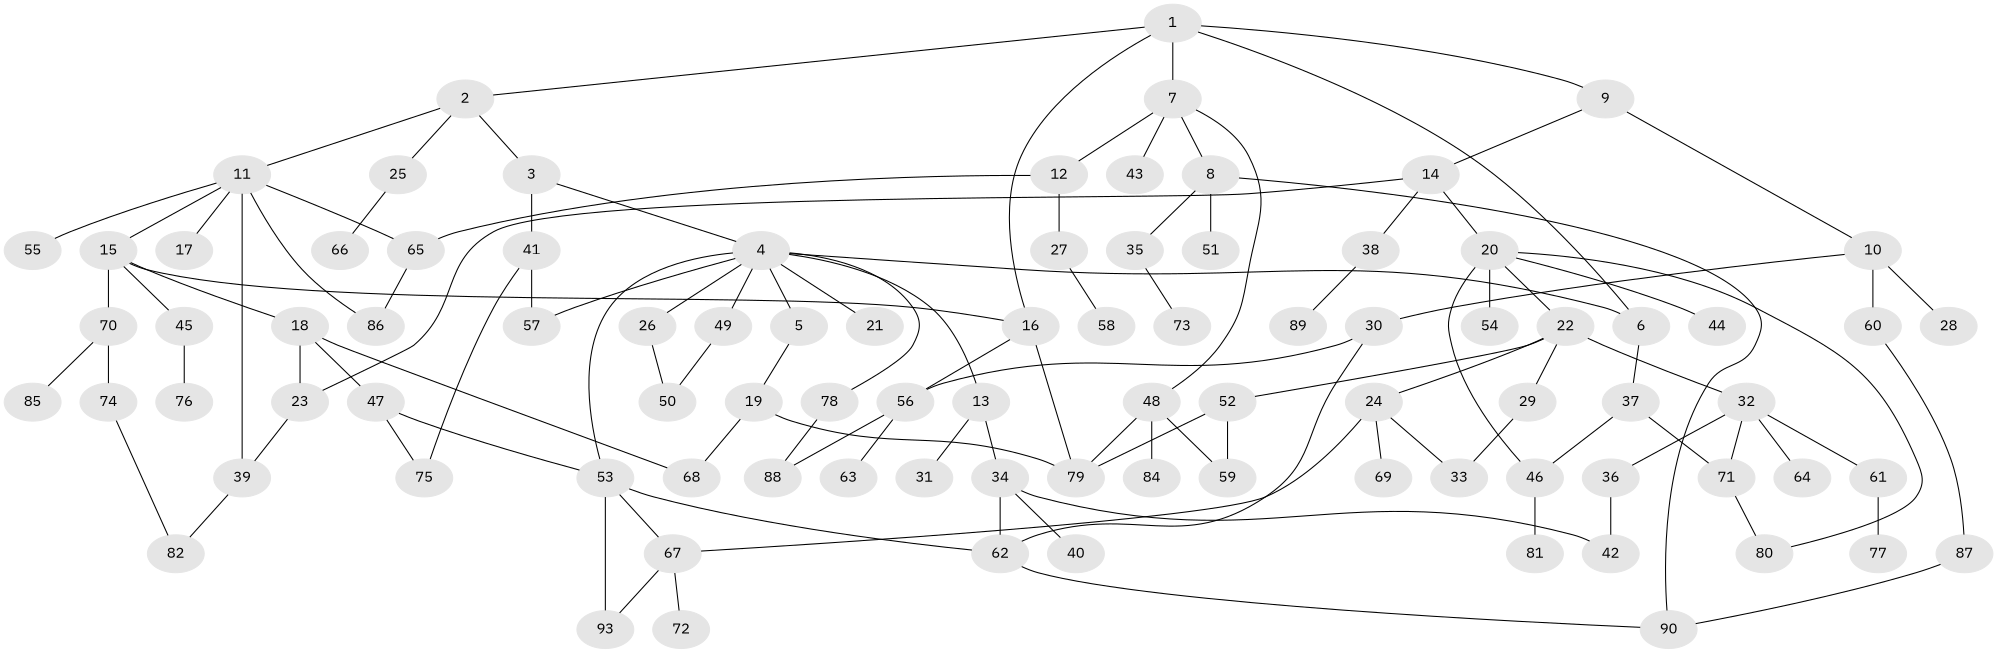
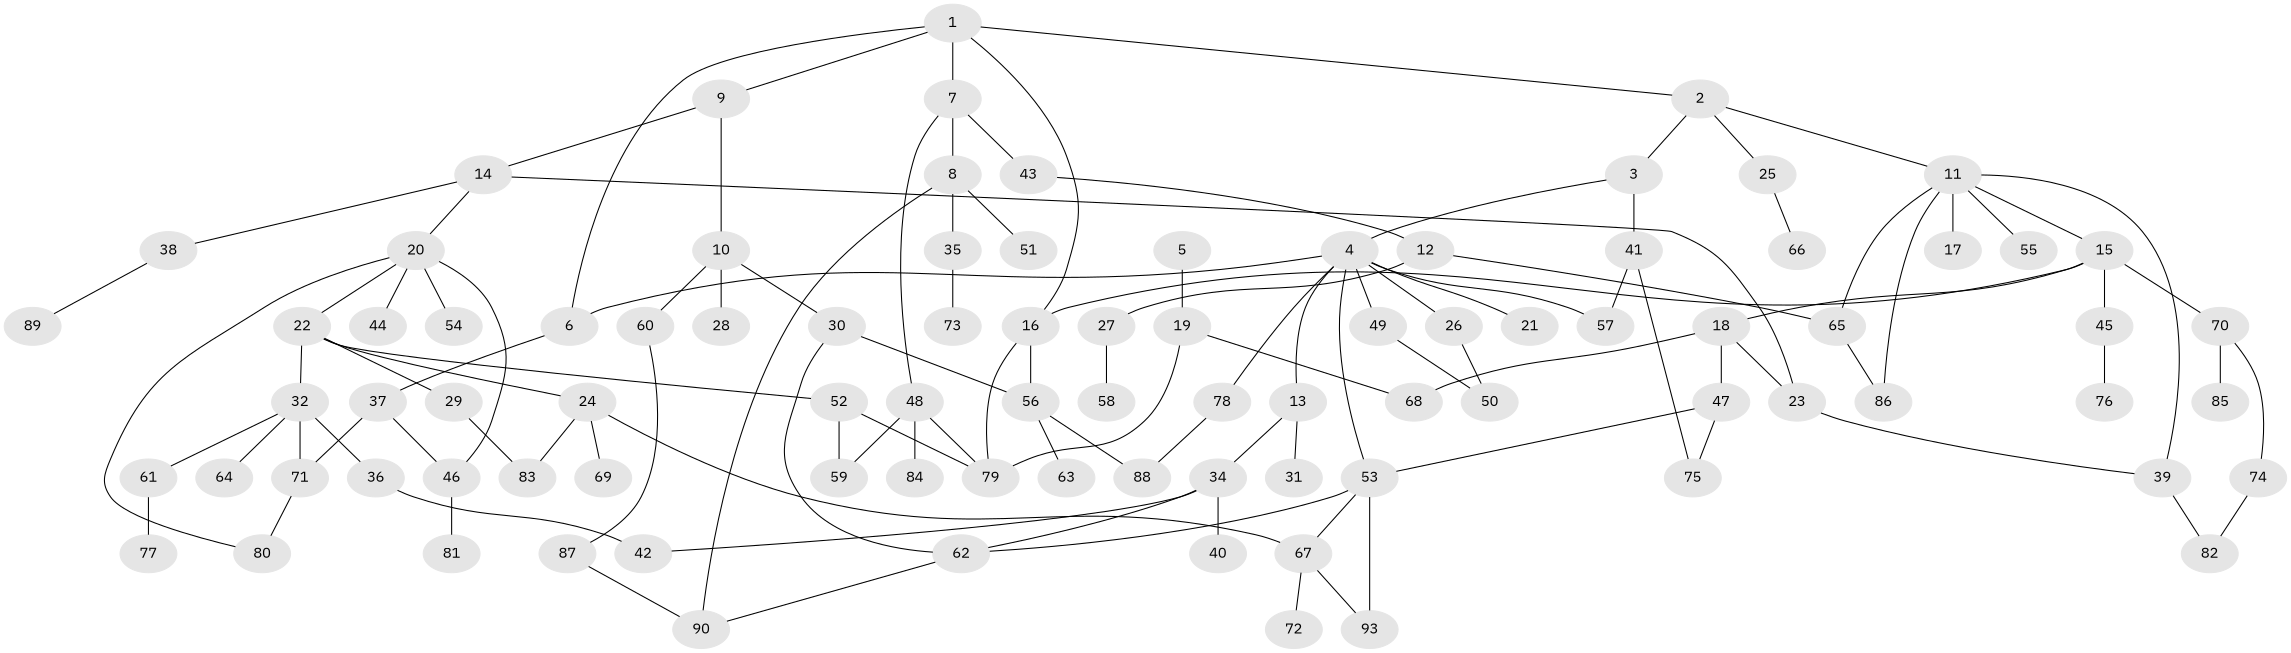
edge "7" -- "12": now "43" -- "12"
edge "4" -- "5": removed
node "33": label "33" -> "83"
